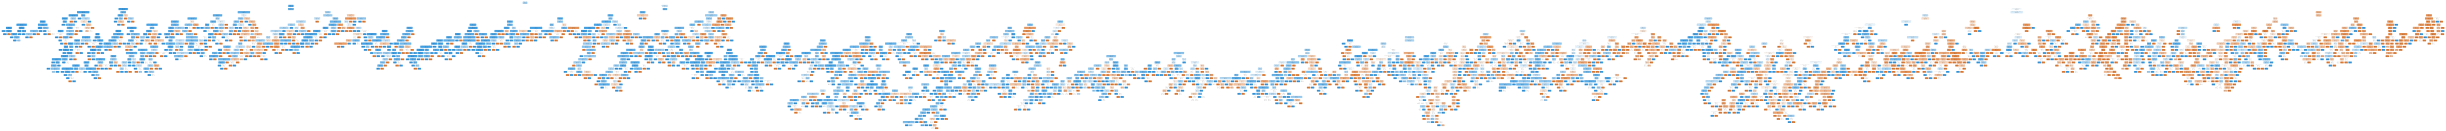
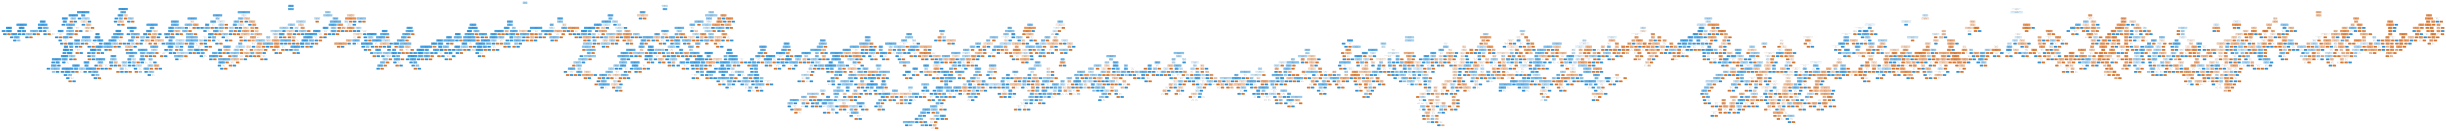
node "gini = 0.0 samples = 135 value = [0, 135] class = low": fillcolor #399de5 -> #e89153
node "gini = 0.0 samples = 55 value = [0, 55] class = low": removed
node "gini = 0.0 samples = 57 value = [0, 57] class = low": fillcolor #399de5 -> #fae8db
